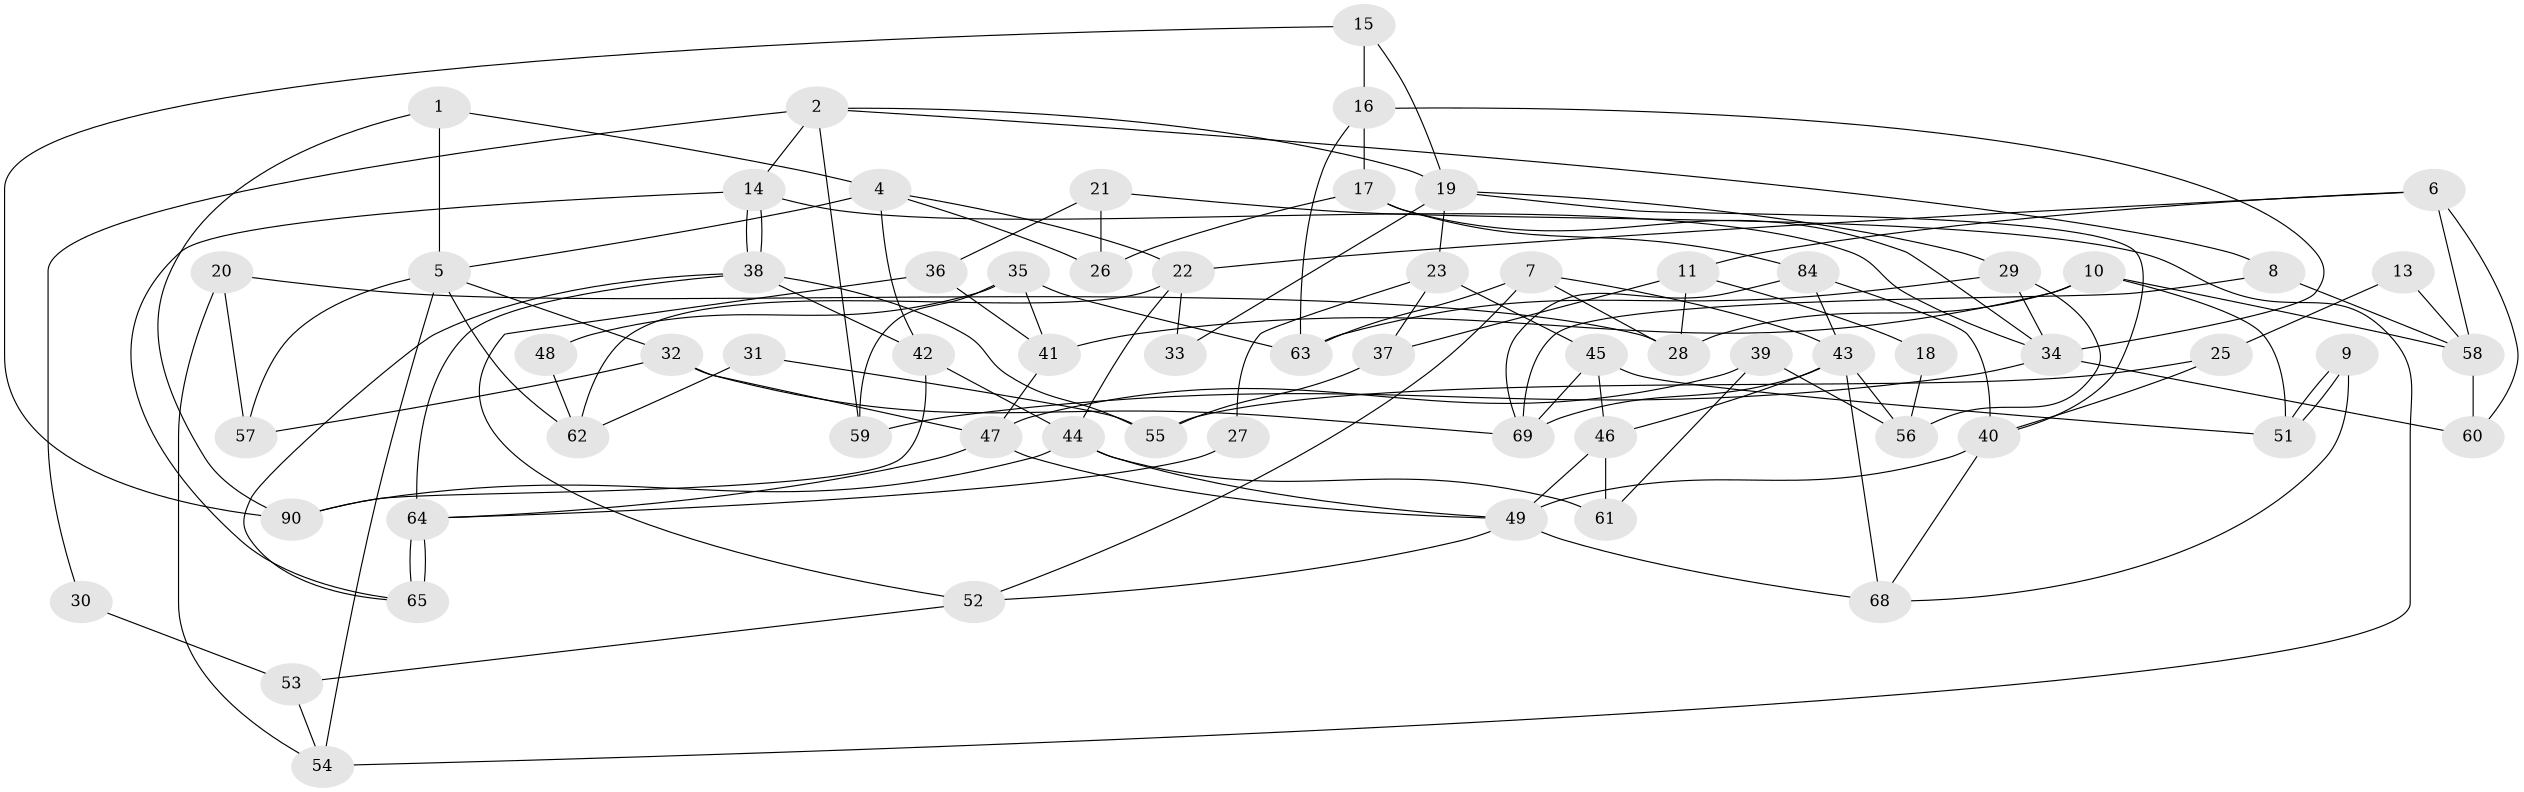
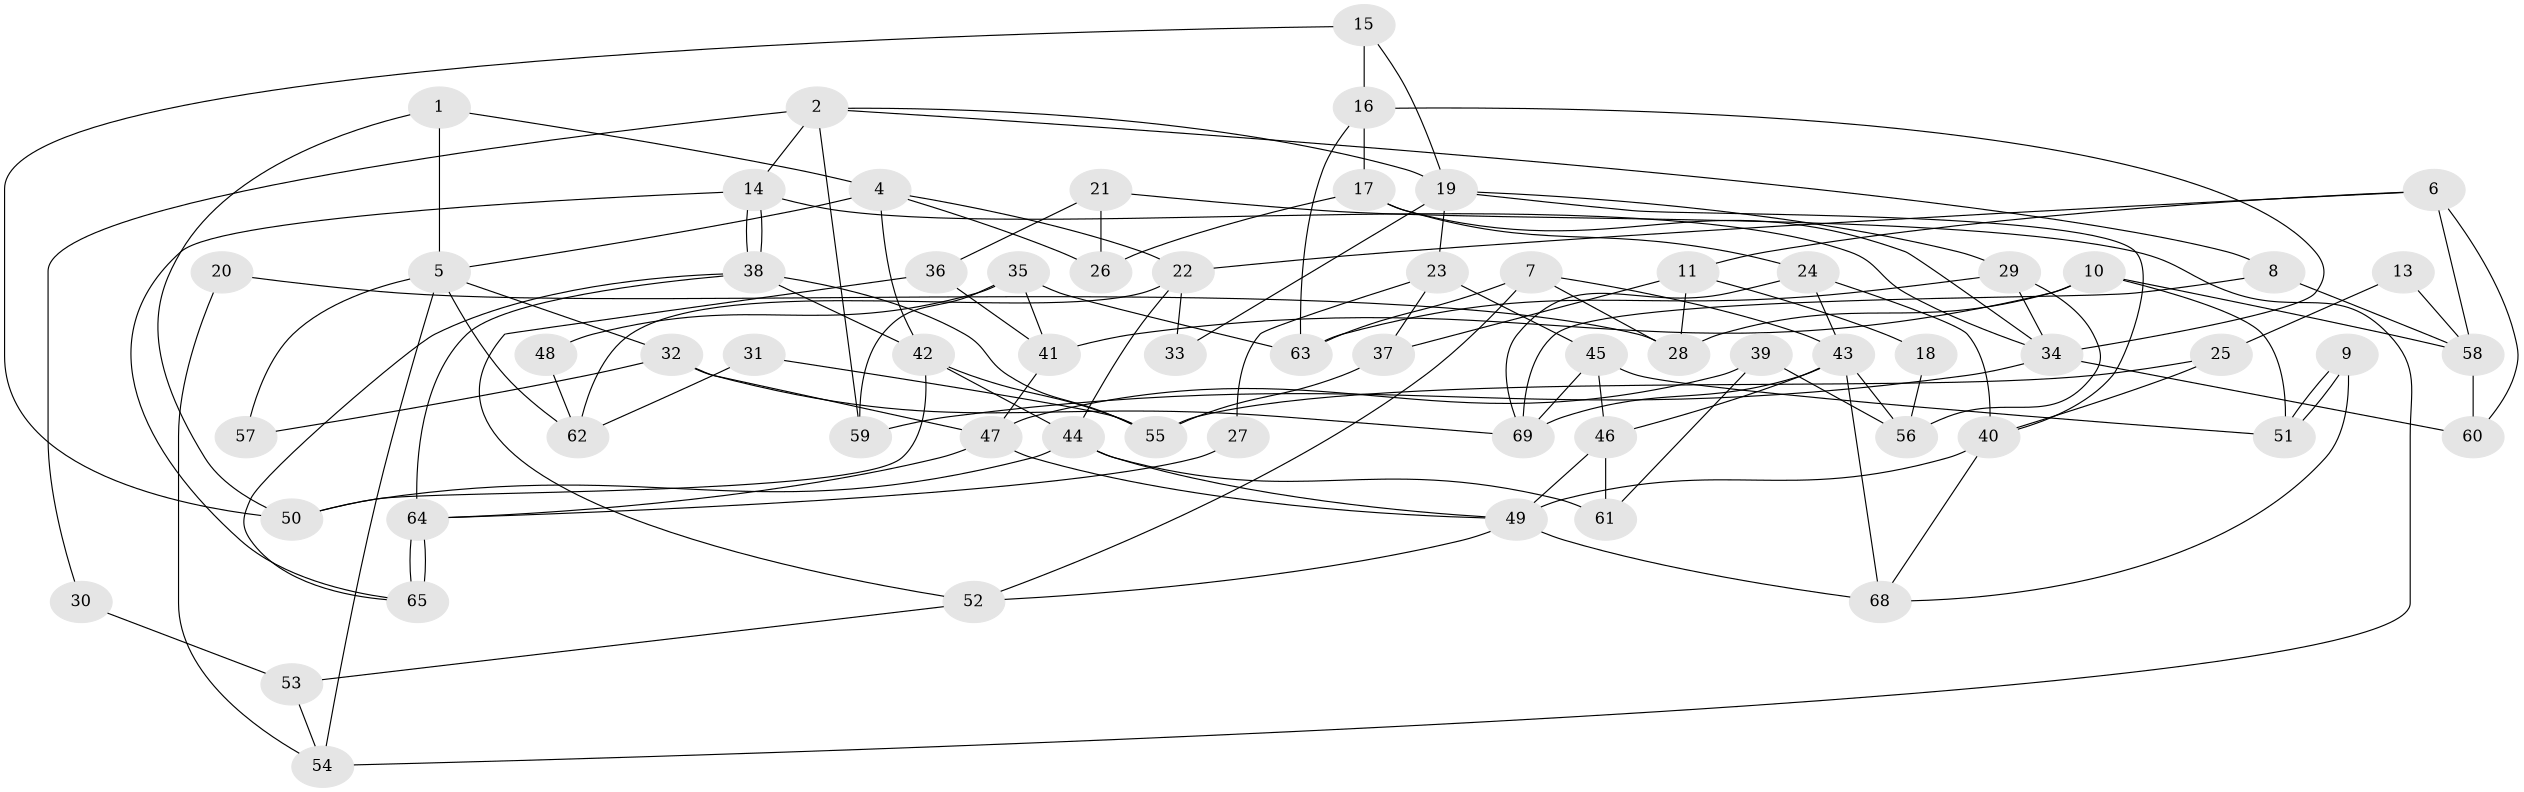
node "84": label "84" -> "24"
edge "20" -- "57": removed
edge "42" -- "55": added
node "90": label "90" -> "50"
